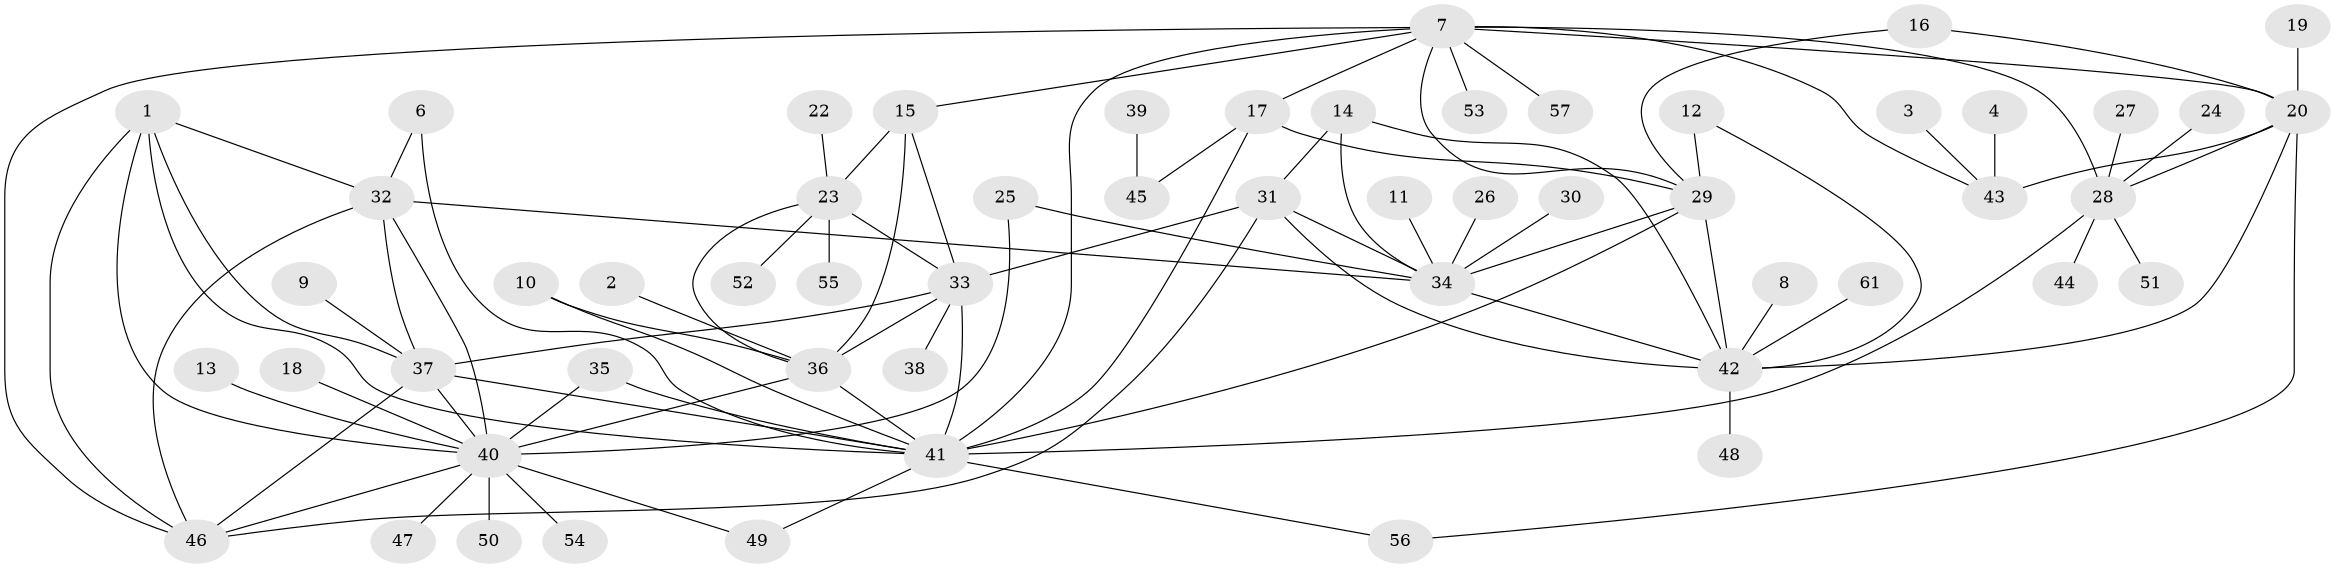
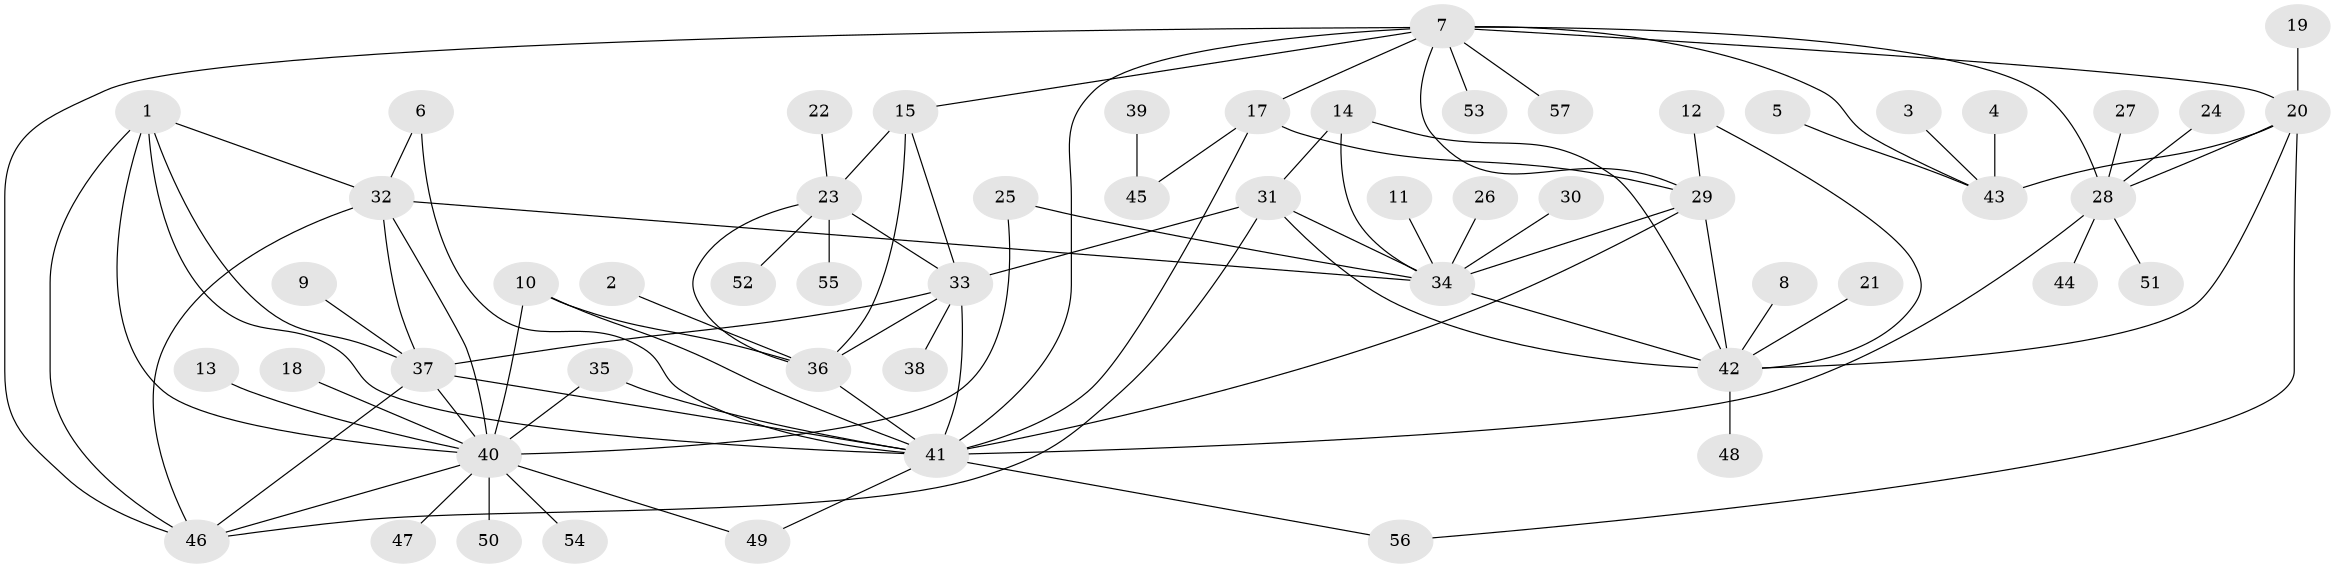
node "16": removed
node "5": added
node "61": label "61" -> "21"
edge "36" -- "40": now "10" -- "40"
